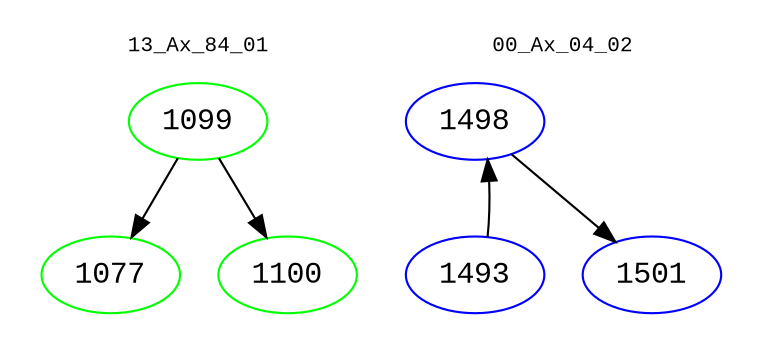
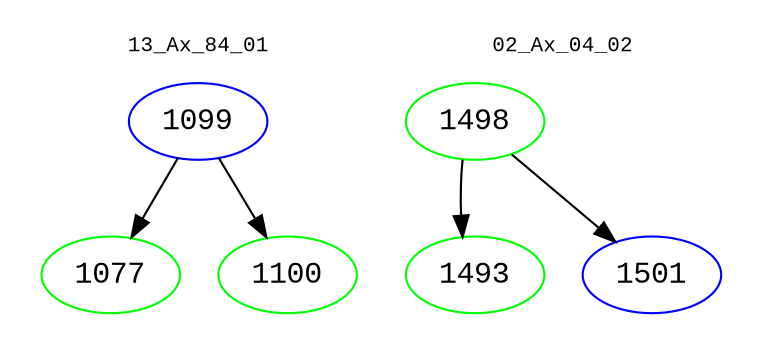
cluster "00_Ax_04_02": label "00_Ax_04_02" -> "02_Ax_04_02"
node "1099": color green -> blue
node "1498": color blue -> green
edge "1493" -> "1498": reversed
node "1493": color blue -> green
